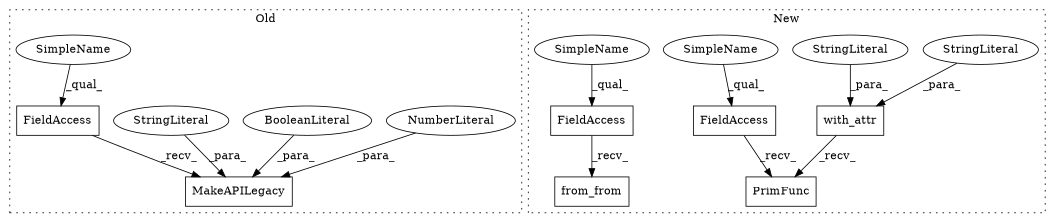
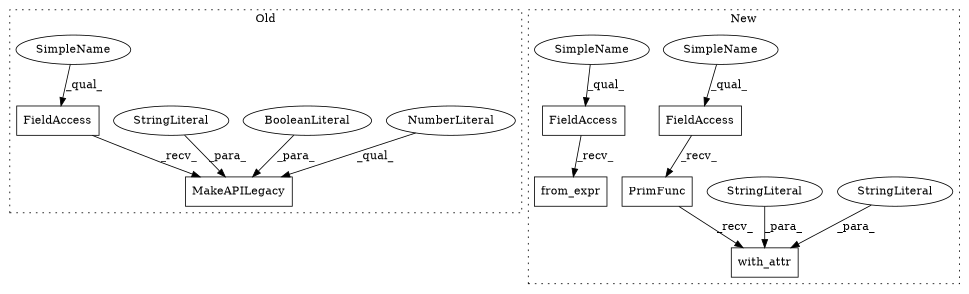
edge "with_attr" -> "PrimFunc": reversed
edge "NumberLiteral" -> "MakeAPILegacy": label "_para_" -> "_qual_"
node "from_from": label "from_from" -> "from_expr"
